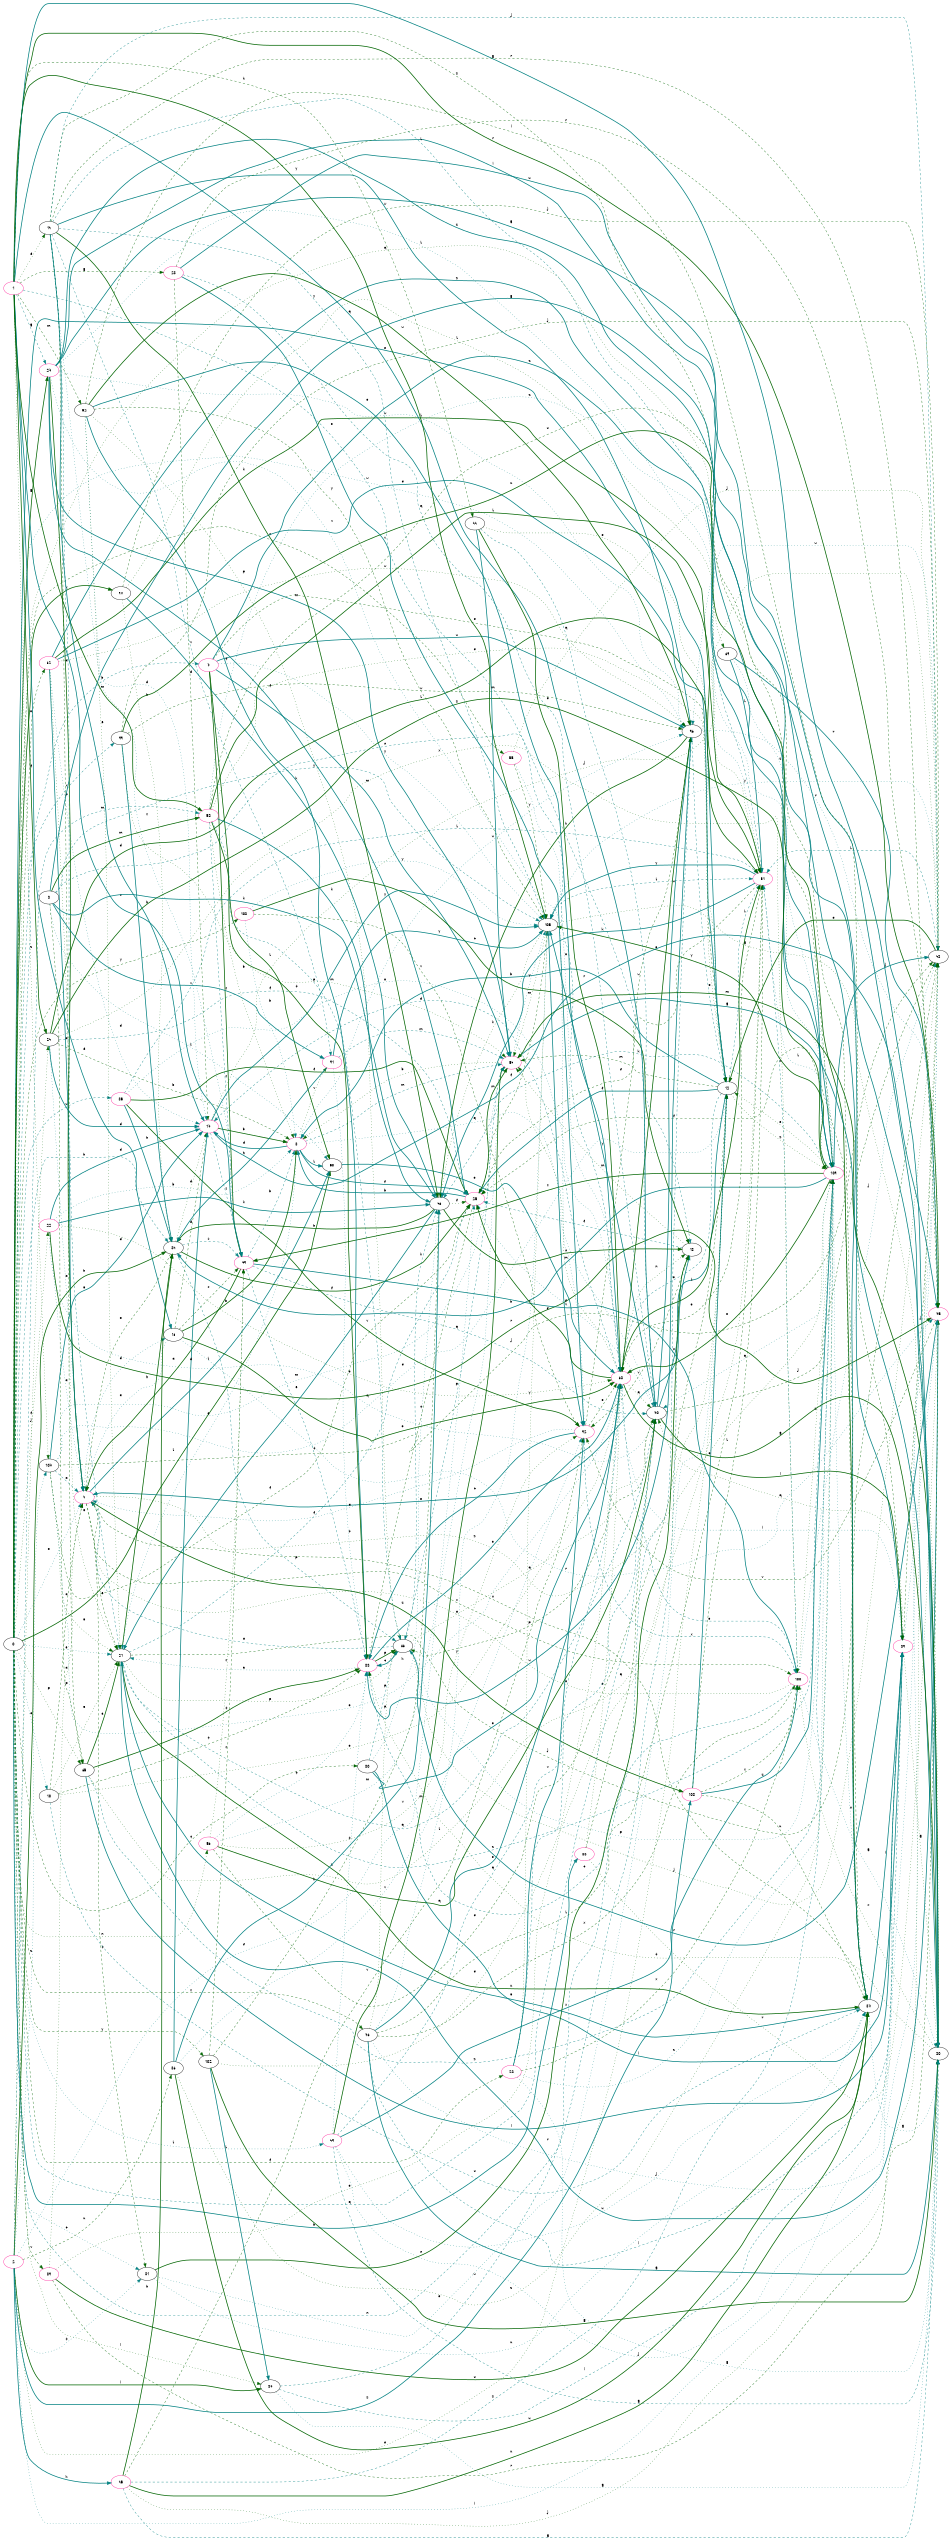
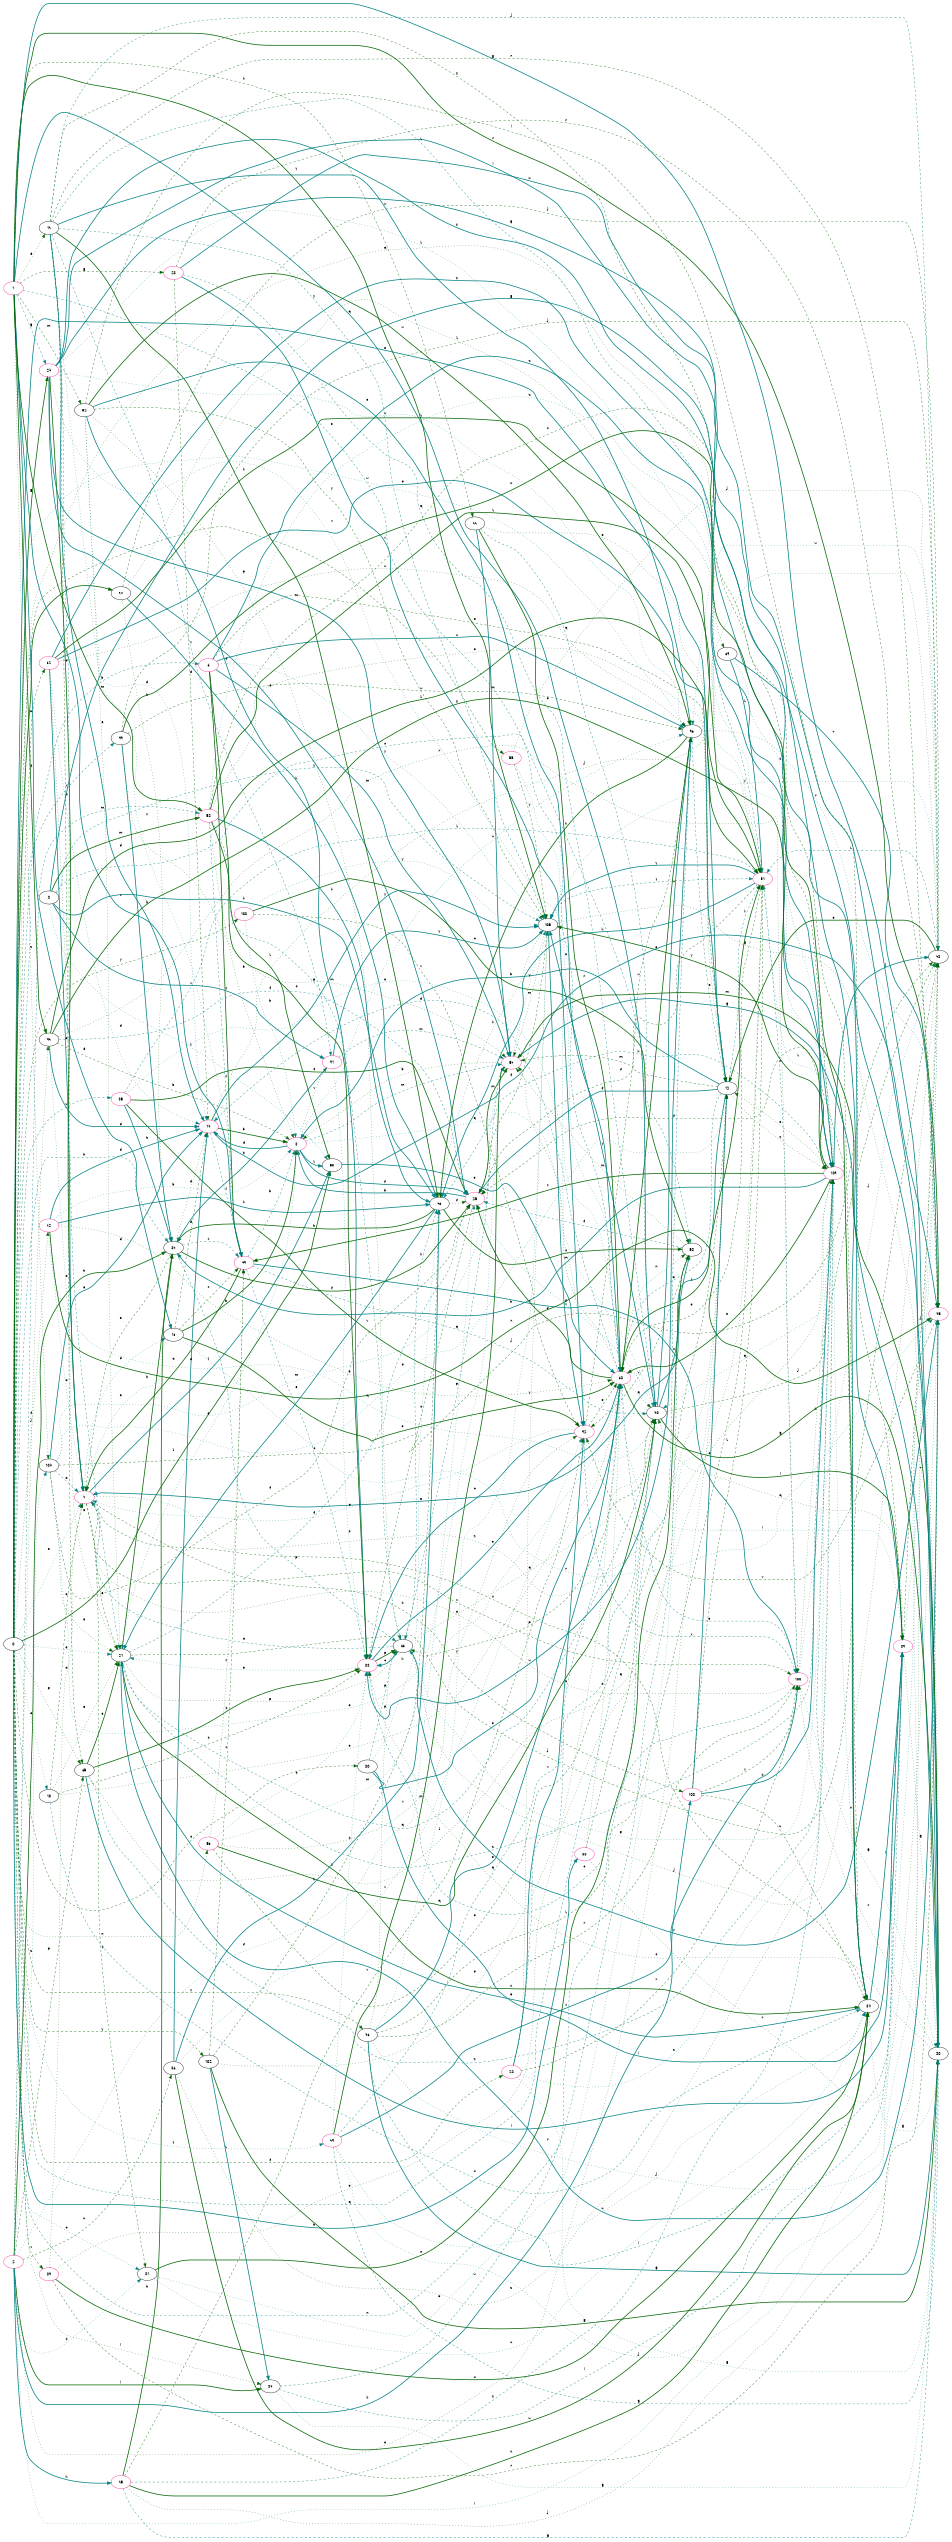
node "7": label "7" -> "6"
node "24": label "24" -> "94"
node "22": label "22" -> "42"
node "18": label "18" -> "58"
edge "3" -> "65": now "2" -> "65"
edge "4" -> "108": style bold -> dashed
